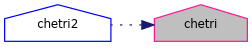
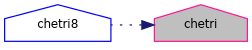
node "chetri2": label "chetri2" -> "chetri8"
